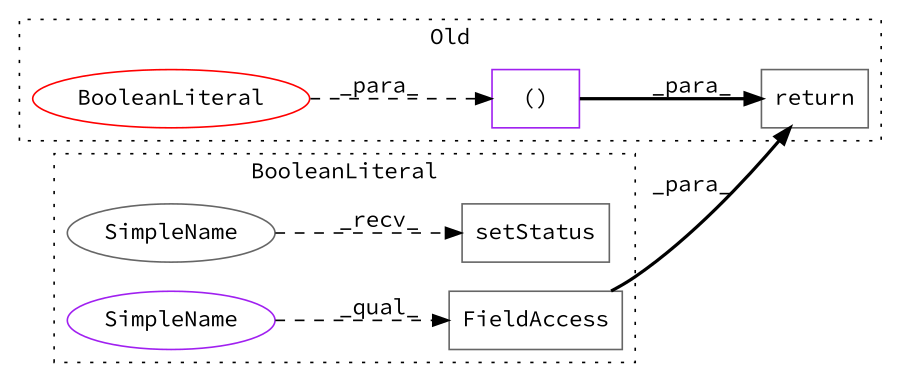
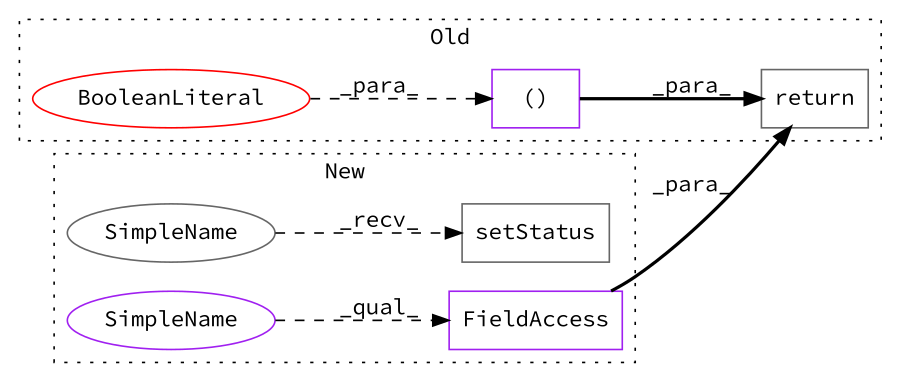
cluster "BooleanLiteral": label "BooleanLiteral" -> "New"
node "FieldAccess": color gray40 -> purple
